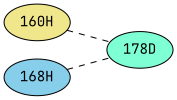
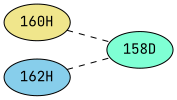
node "178D": label "178D" -> "158D"
node "168H": label "168H" -> "162H"
